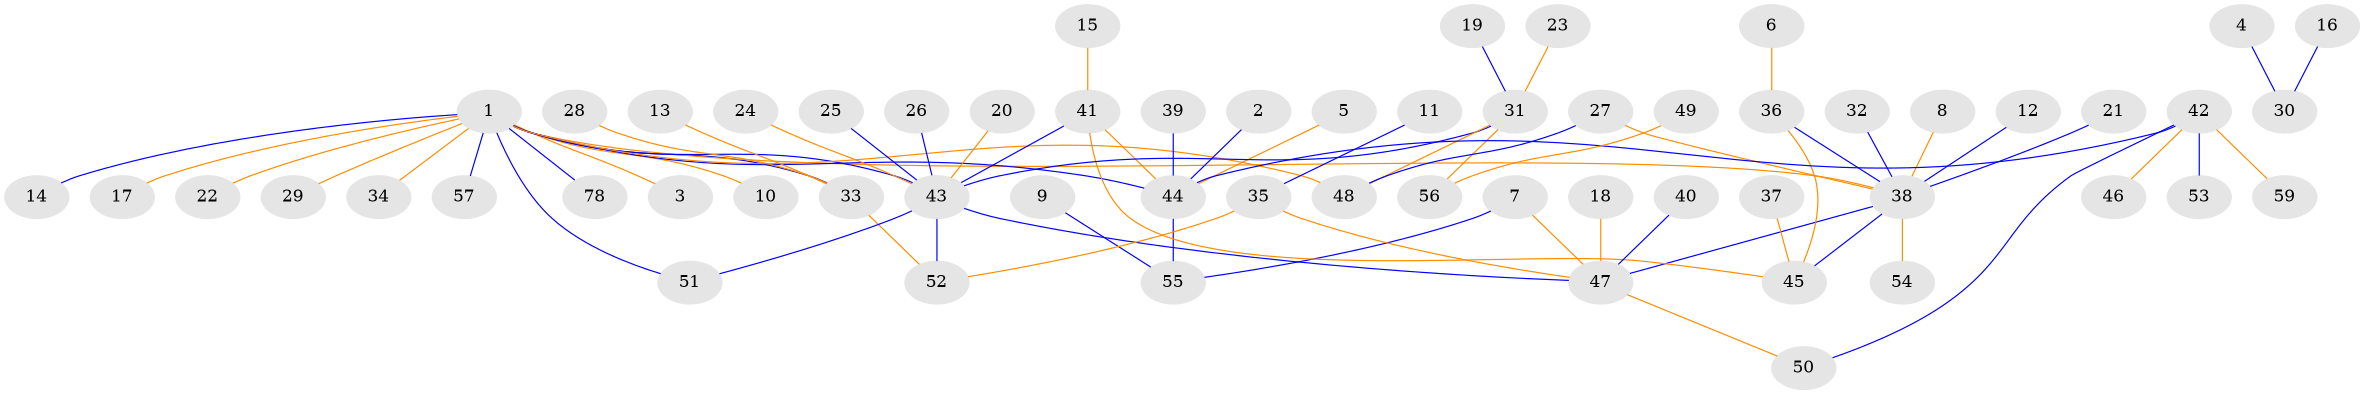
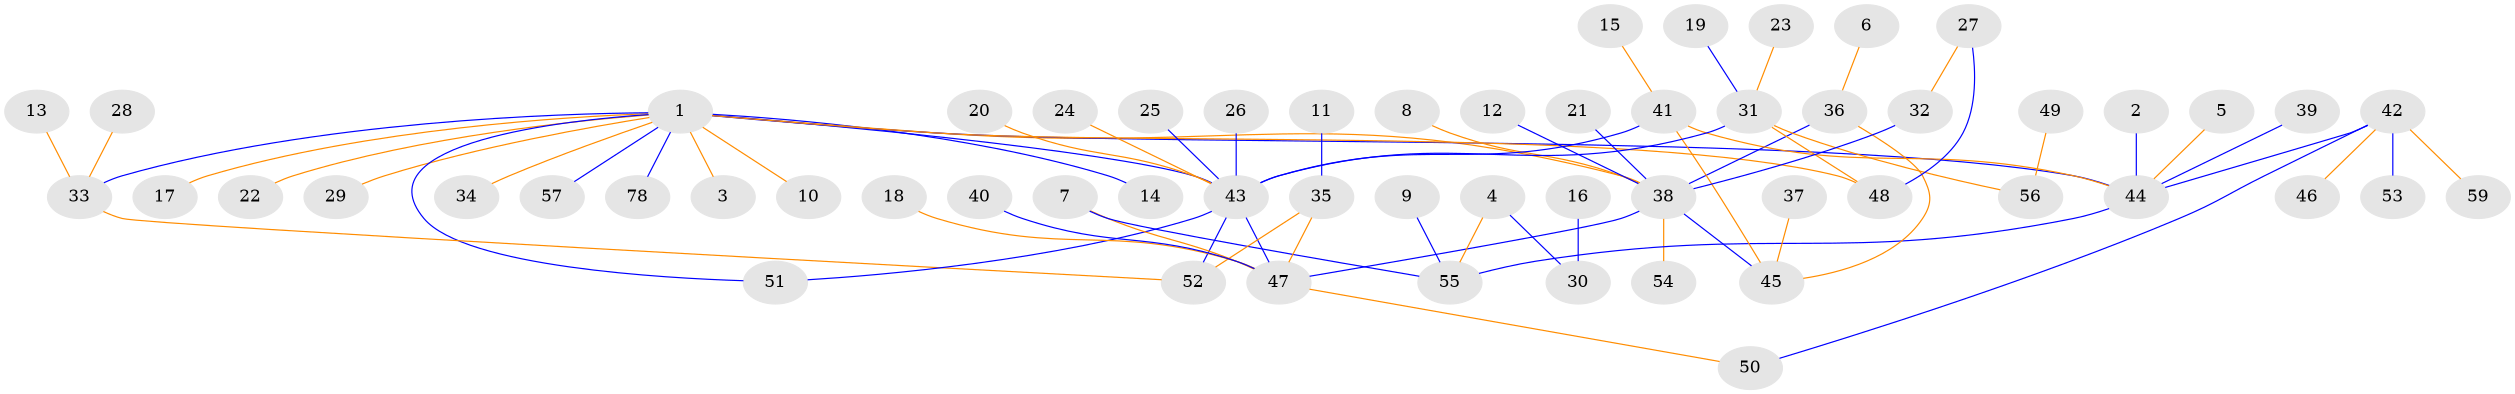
edge "27" -- "38": now "27" -- "32"
edge "4" -- "55": added
